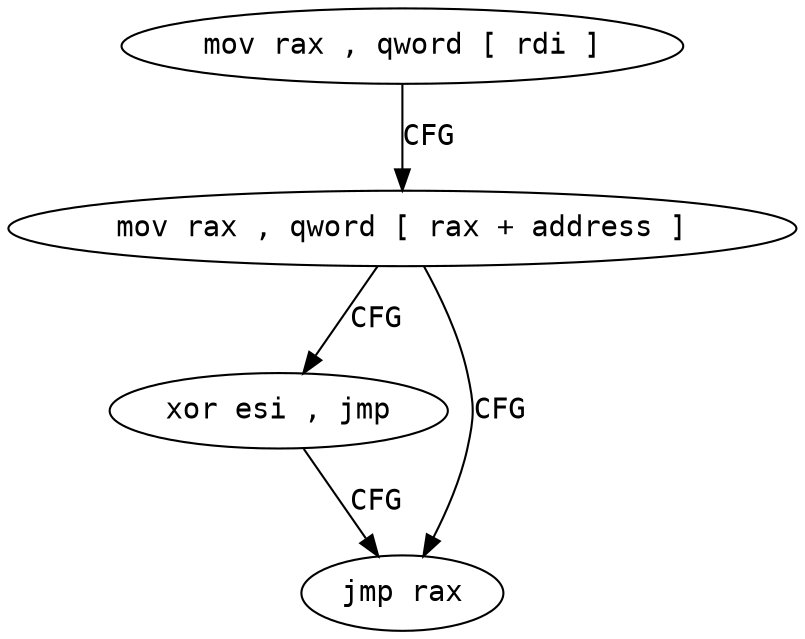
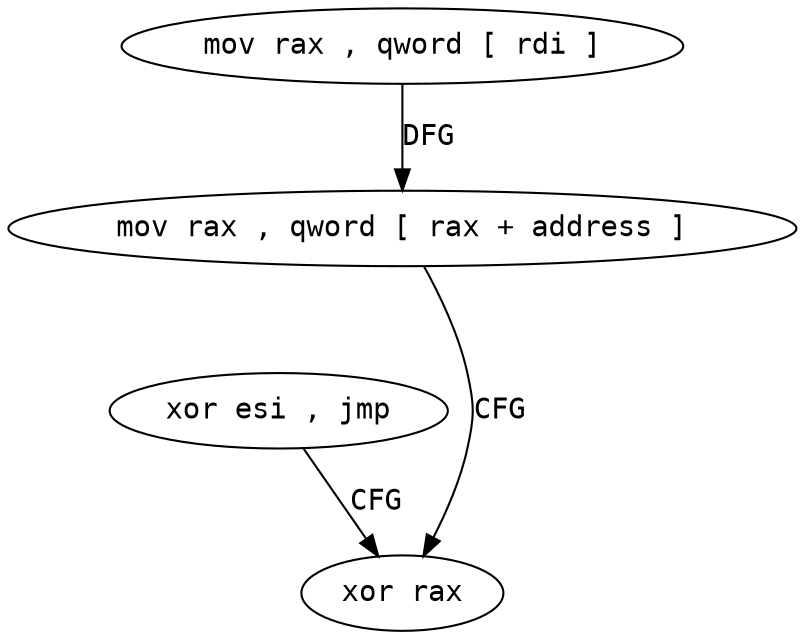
edge "mov rax , qword [ rdi ]" -> "mov rax , qword [ rax + address ]": label "CFG" -> "DFG"
edge "mov rax , qword [ rax + address ]" -> "xor esi , jmp": removed, label "CFG"
node "jmp rax": label "jmp rax" -> "xor rax"
